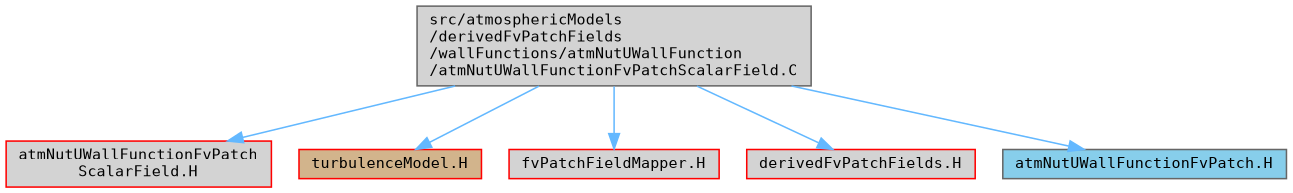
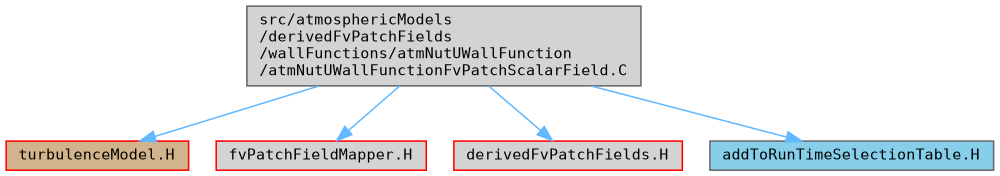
node "atmNutUWallFunctionFvPatch ScalarField.H": removed
node "atmNutUWallFunctionFvPatch.H": label "atmNutUWallFunctionFvPatch.H" -> "addToRunTimeSelectionTable.H"
